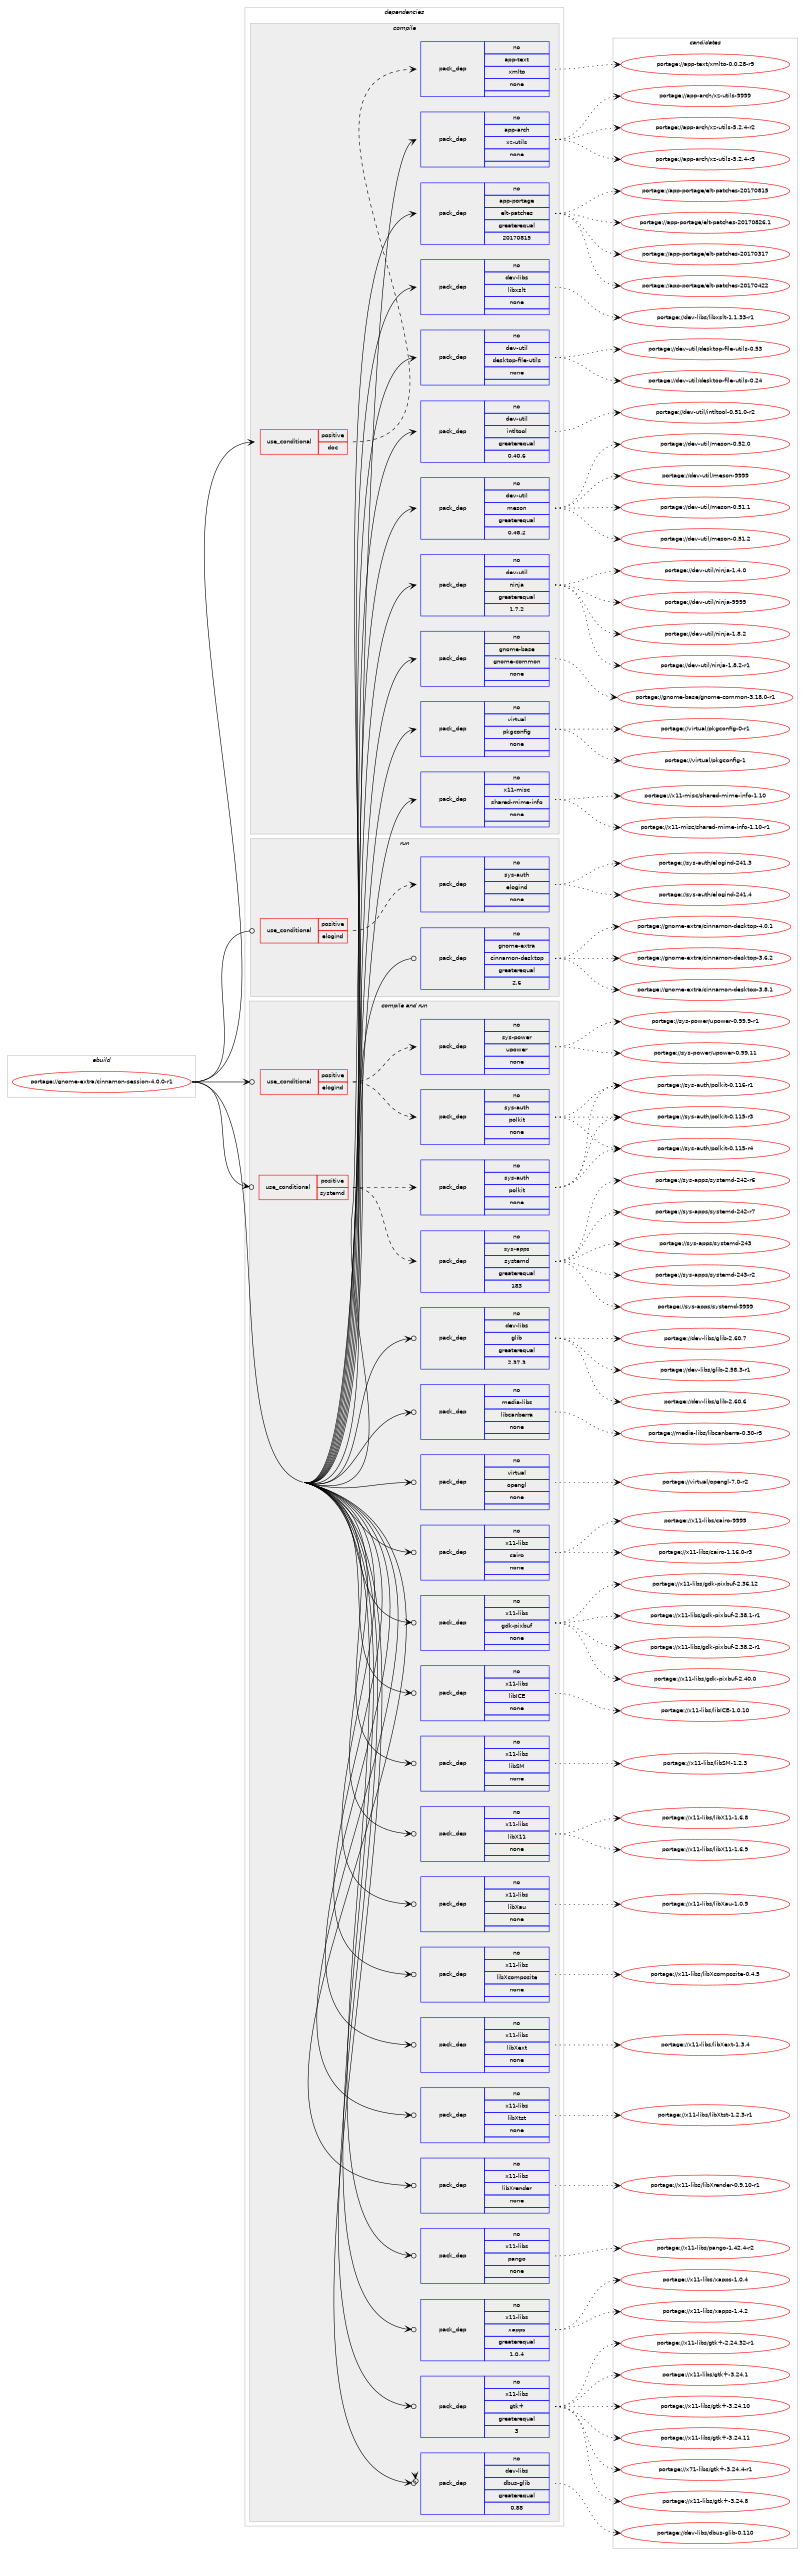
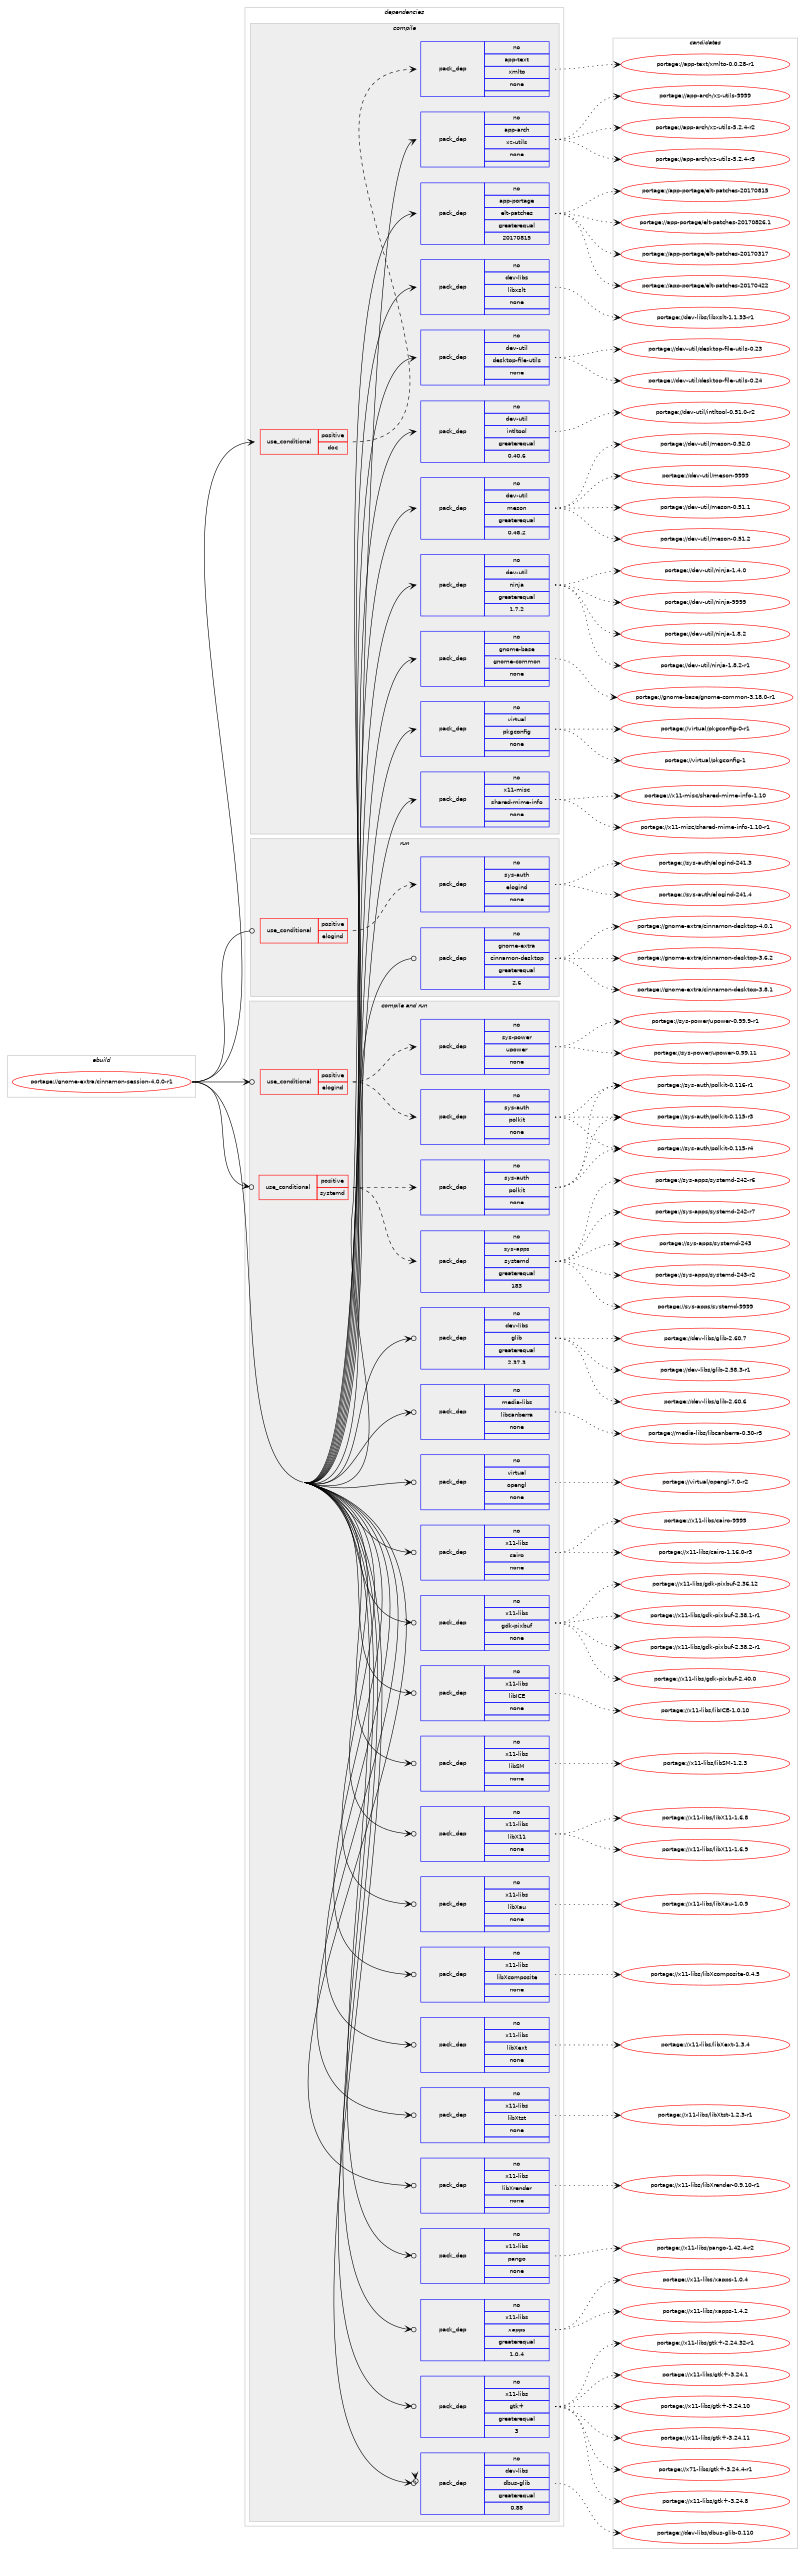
node "portage://app-text/xmlto-0.0.28-r9": label "portage://app-text/xmlto-0.0.28-r9" -> "portage://app-text/xmlto-0.0.28-r1"
node "portage://dev-util/desktop-file-utils-0.53": label "portage://dev-util/desktop-file-utils-0.53" -> "portage://dev-util/desktop-file-utils-0.23"
